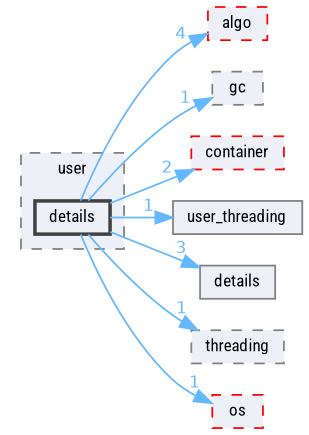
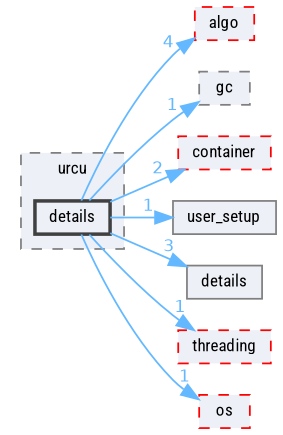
cluster "user": label "user" -> "urcu"
node "user_threading": label "user_threading" -> "user_setup"
node "threading": color grey50 -> red
